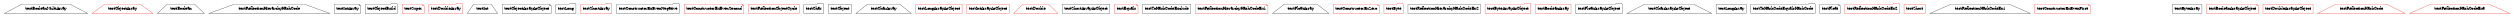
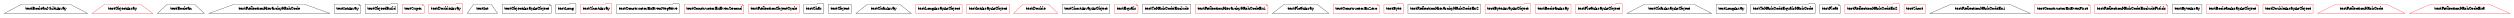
node "testFloatArrayAsObject": color black -> red
node "testReflectionHashCodeExcludeFields": added
